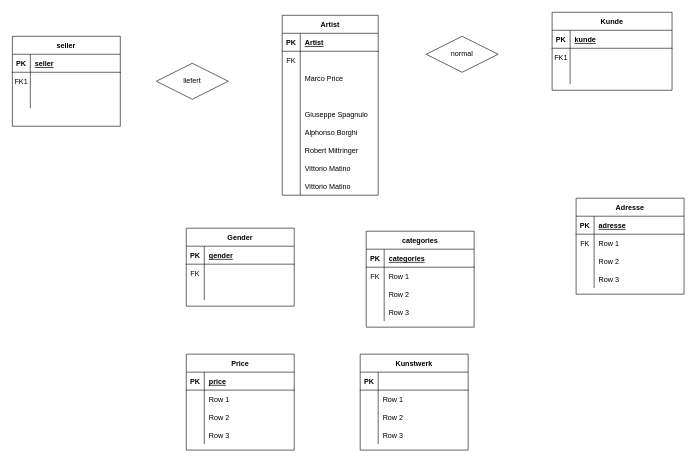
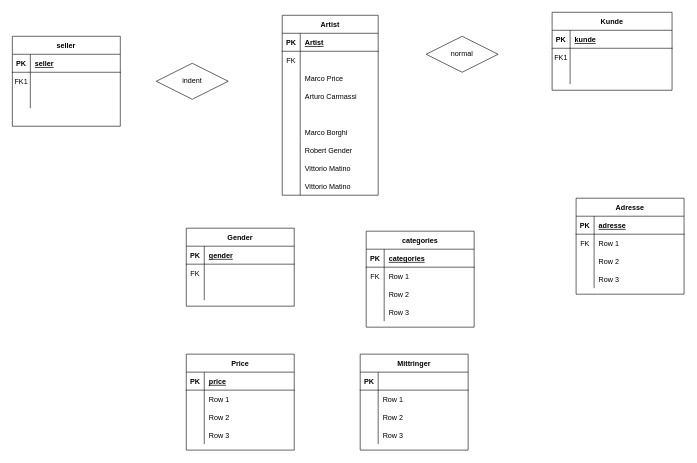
node "liefert": label "liefert" -> "indent"
node "Arturo Carmassi": added
node "Giuseppe Spagnulo": removed
node "Alphonso Borghi": label "Alphonso Borghi" -> "Marco Borghi"
node "Robert Mittringer": label "Robert Mittringer" -> "Robert Gender"
node "Kunstwerk": label "Kunstwerk" -> "Mittringer"
